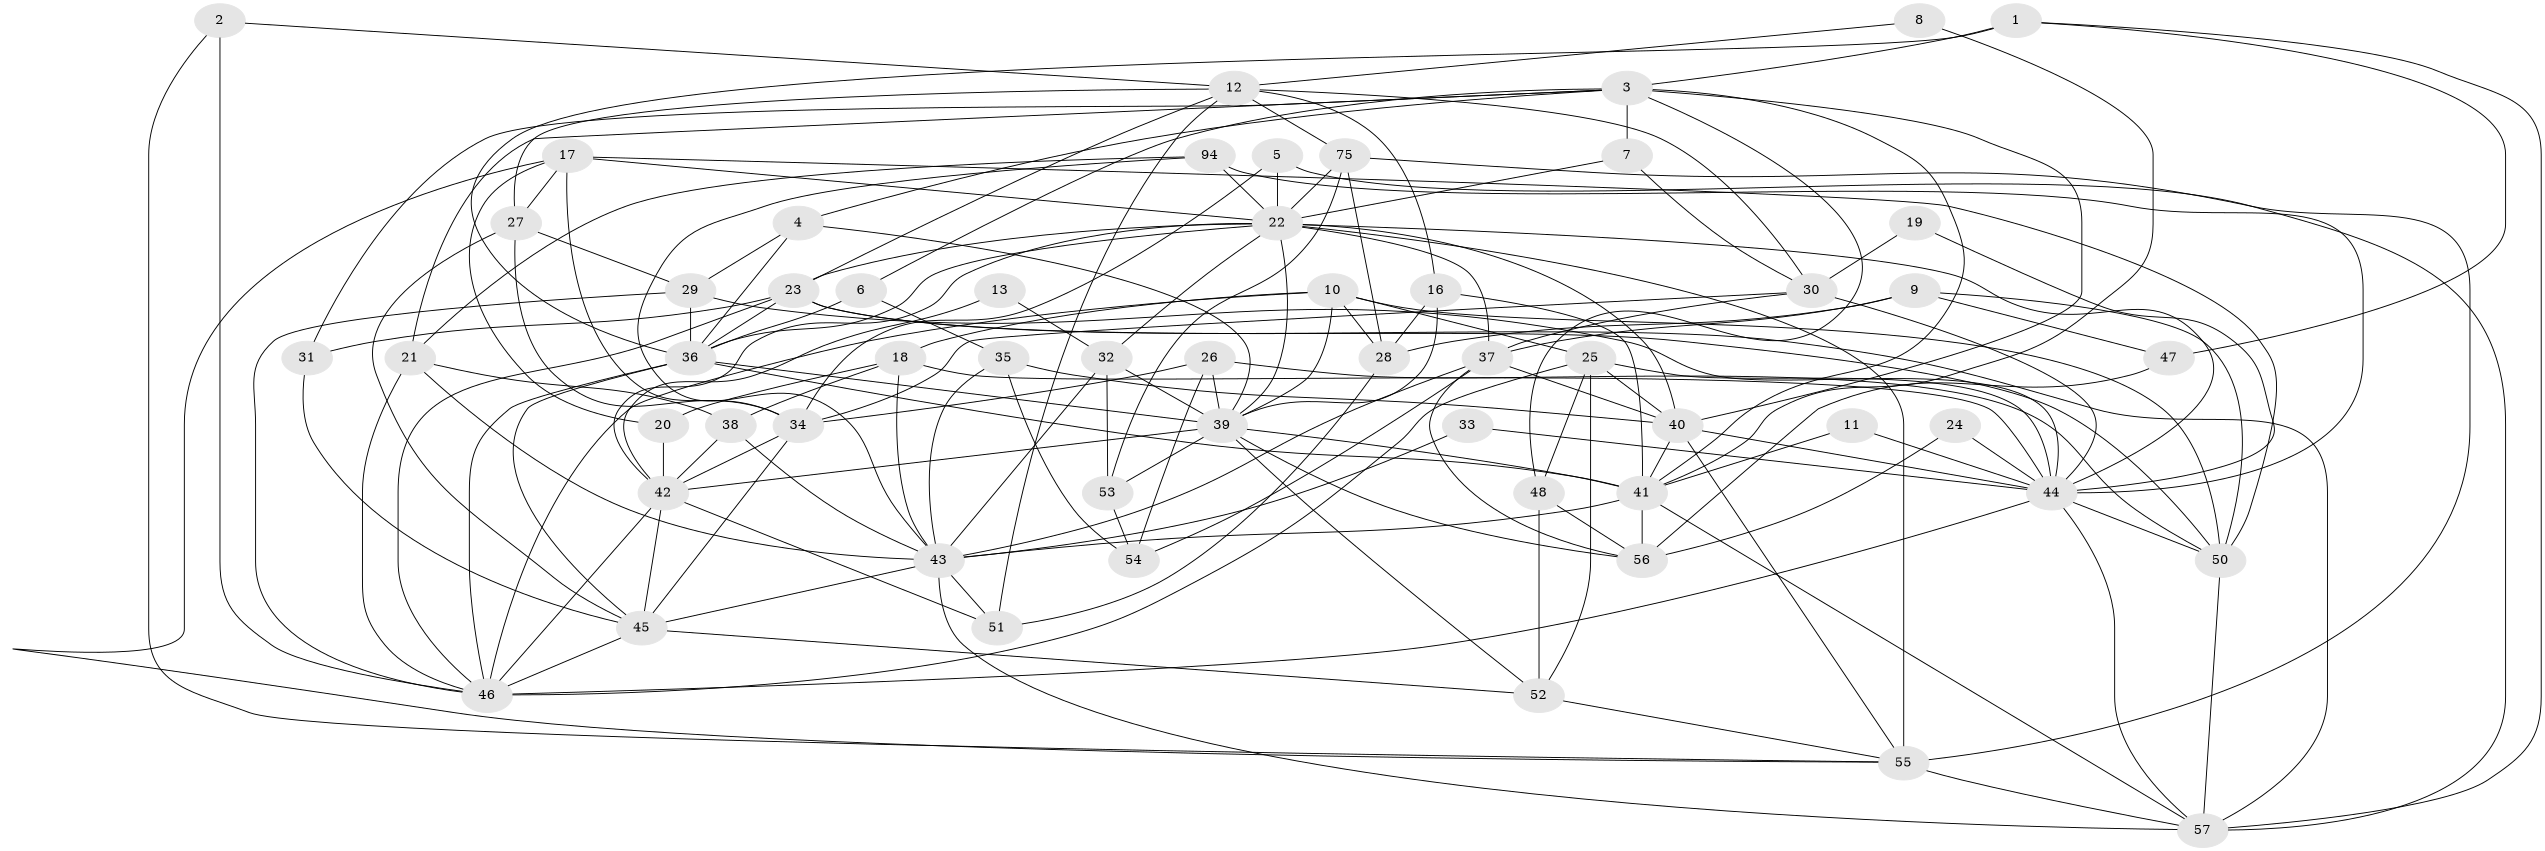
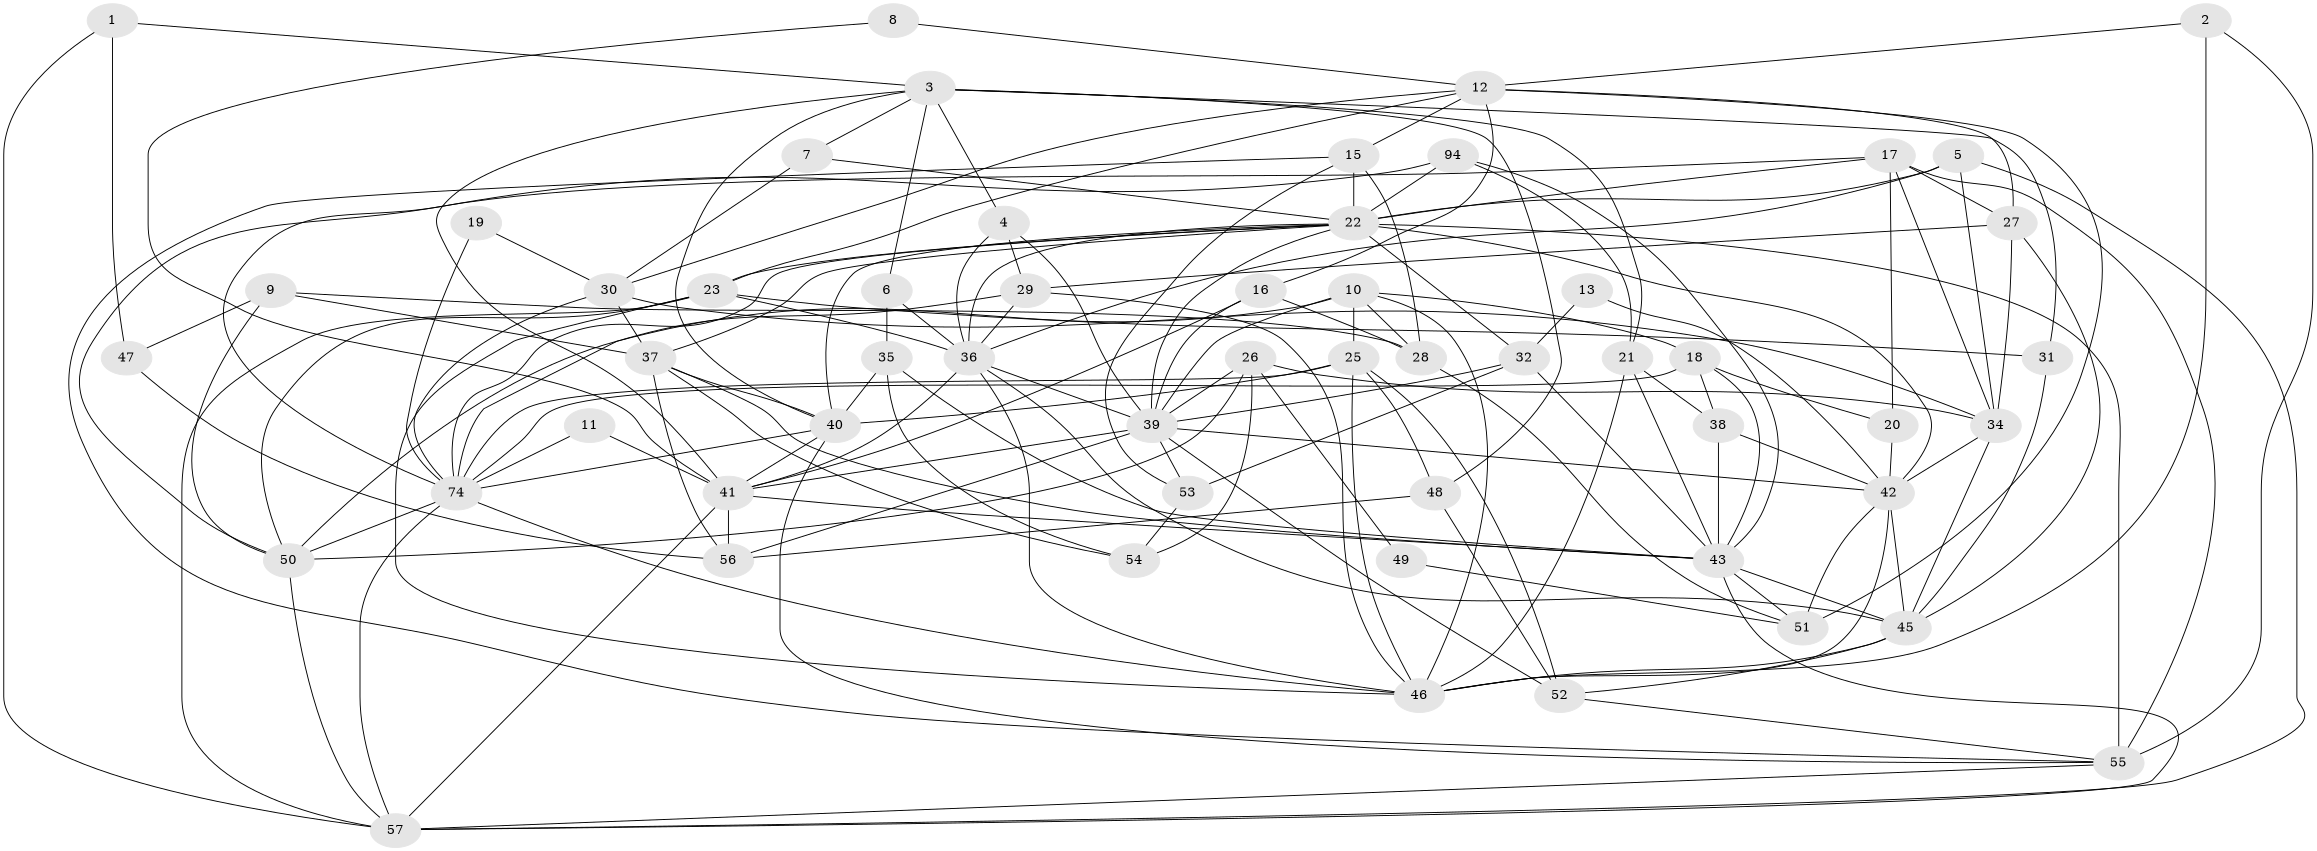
edge "1" -- "36": now "5" -- "36"
node "75": label "75" -> "15"
node "33": removed
node "24": removed
node "44": label "44" -> "74"
node "49": added
